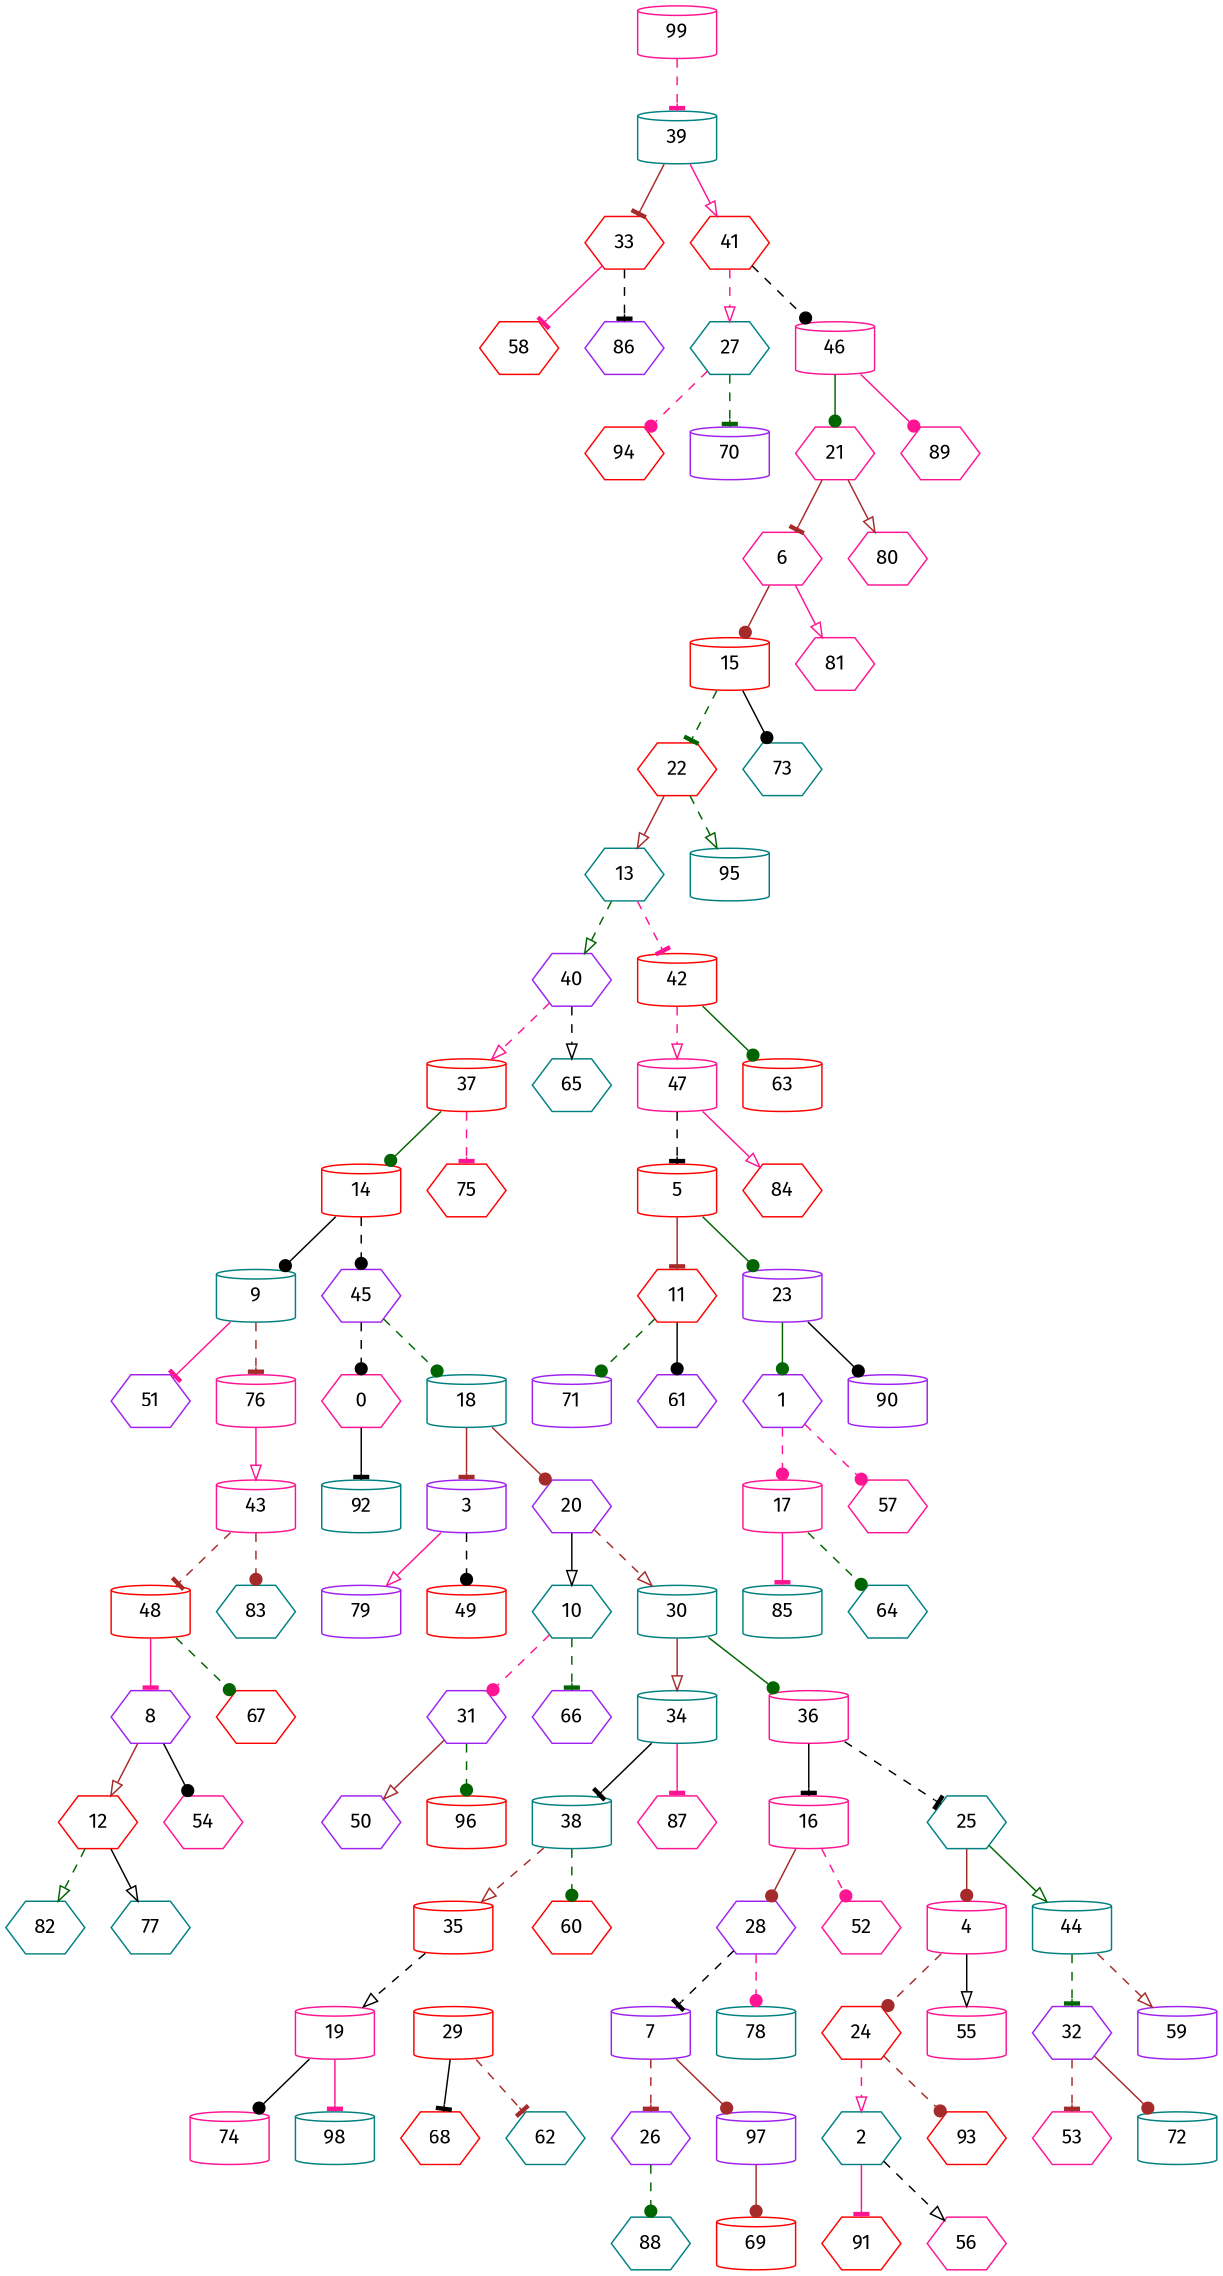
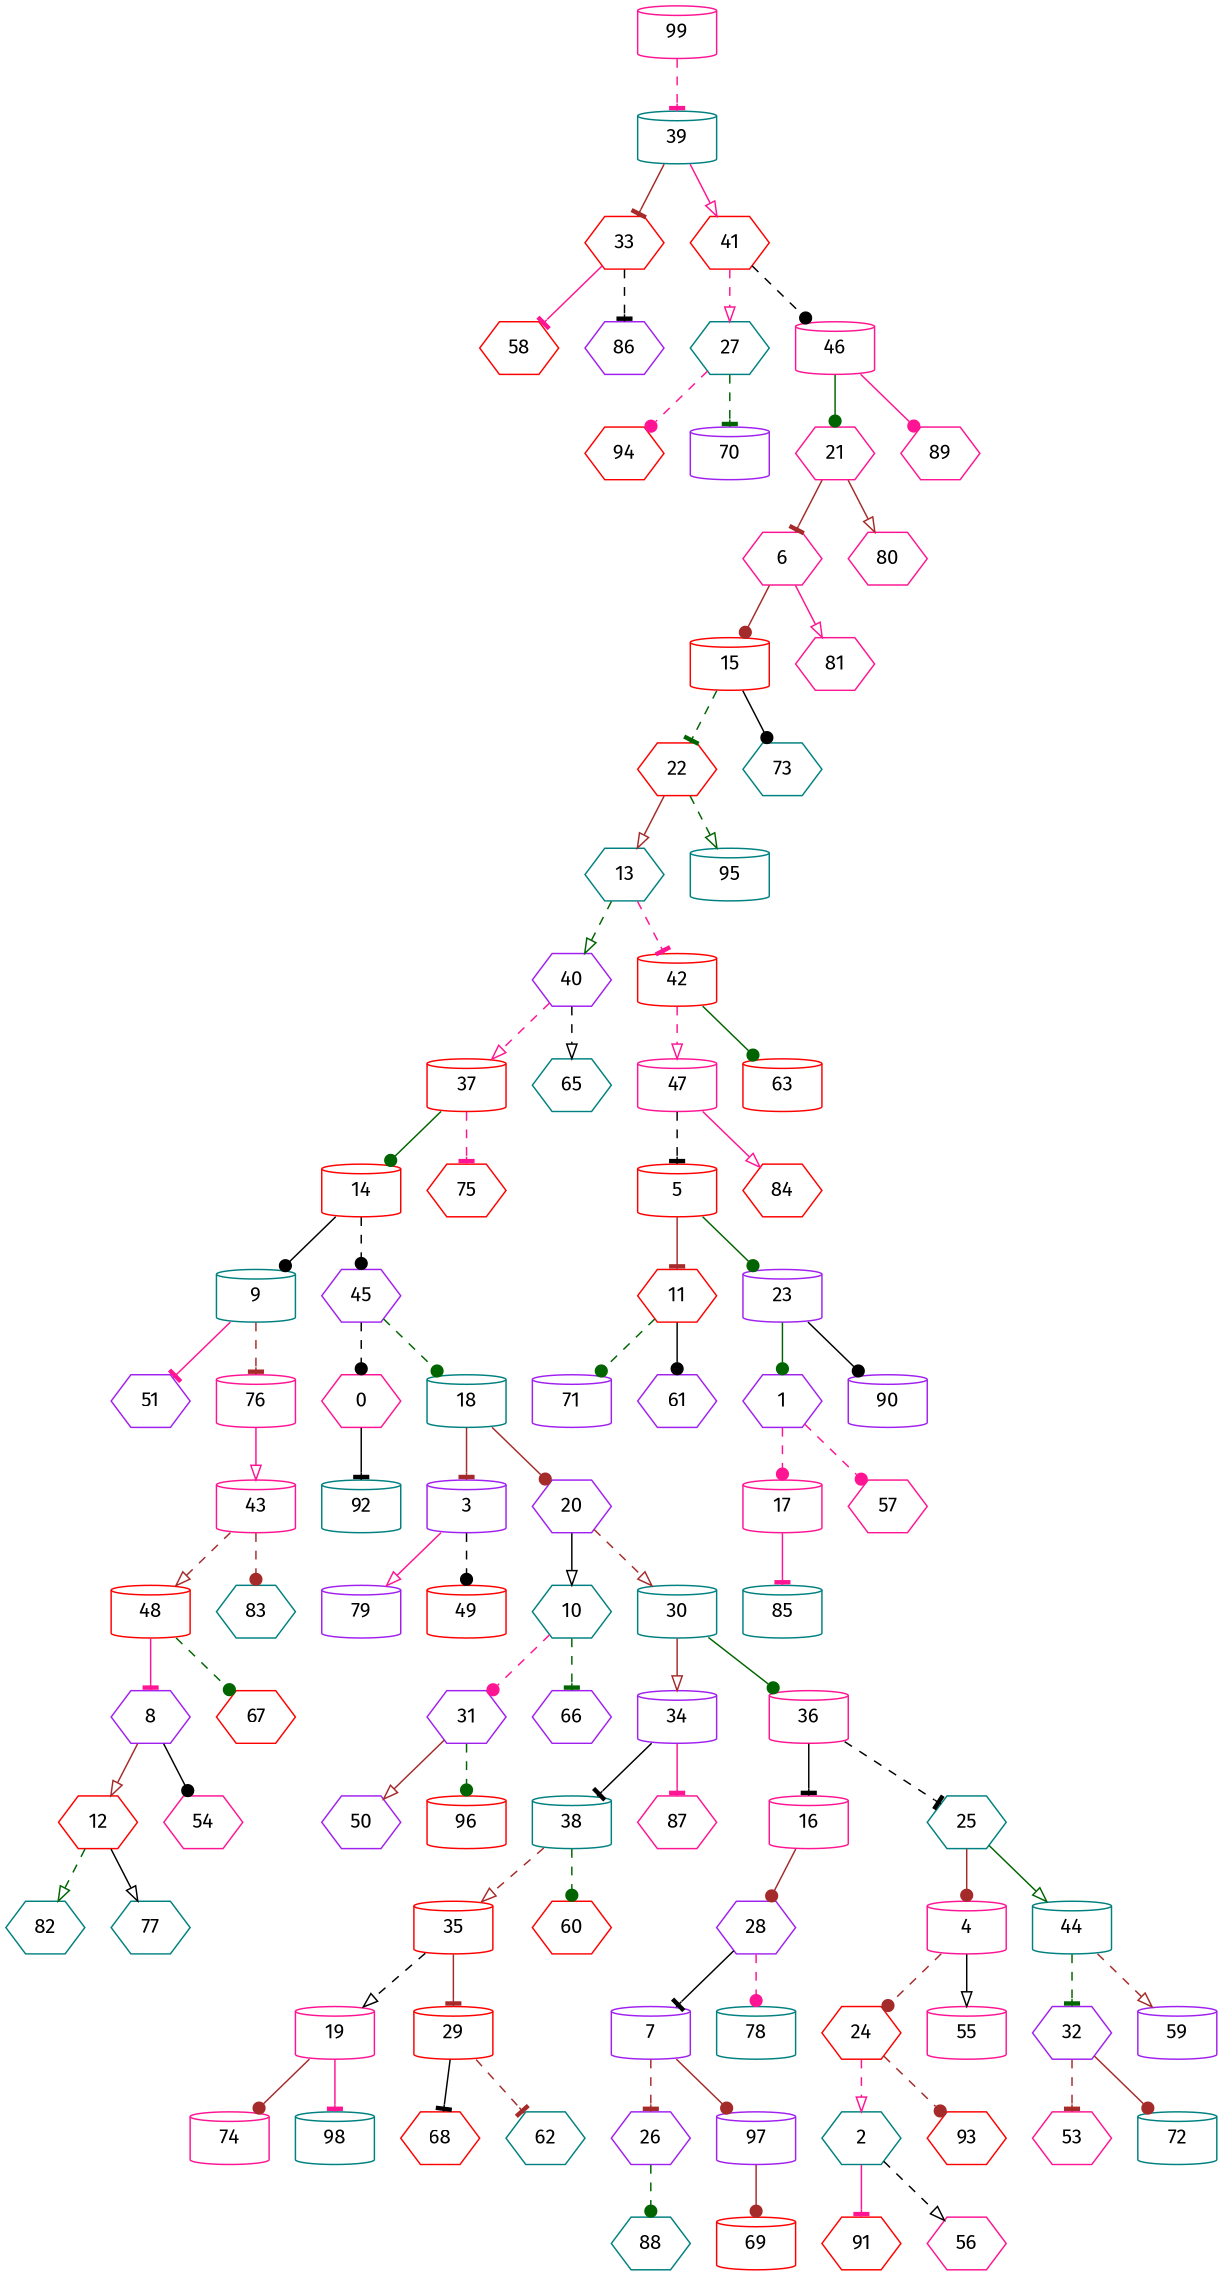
edge "43" -> "48": arrowhead tee -> onormal
node "64": removed
node "34": color teal -> purple
node "52": removed
edge "28" -> "7": style dashed -> solid
edge "35" -> "29": added
edge "19" -> "74": color black -> brown
